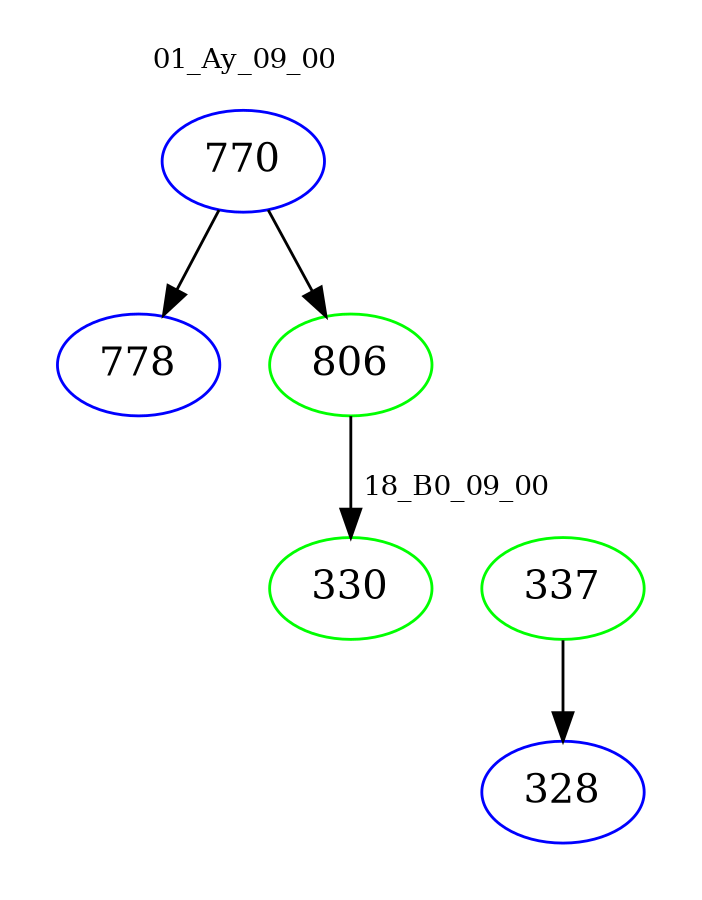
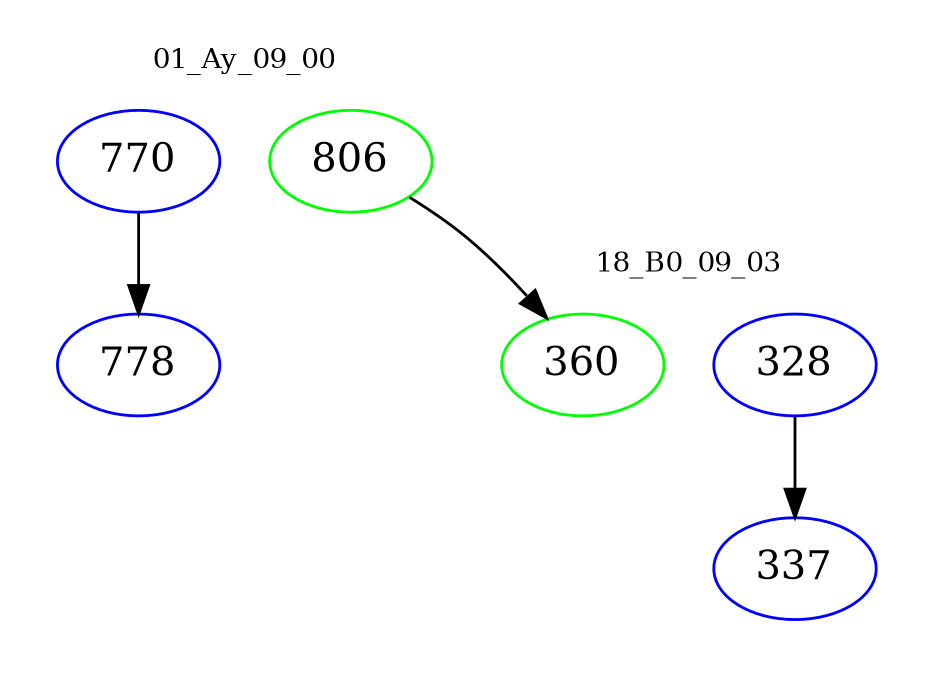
edge "770" -> "806": removed
cluster "18_B0_09_00": label "18_B0_09_00" -> "18_B0_09_03"
node "330": label "330" -> "360"
node "337": color green -> blue
edge "337" -> "328": reversed
